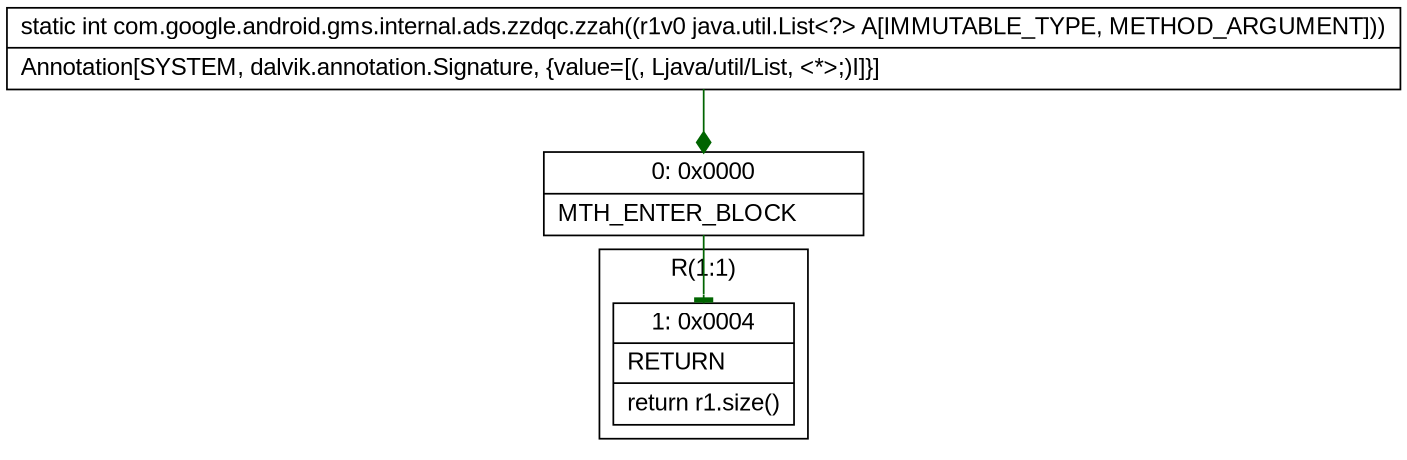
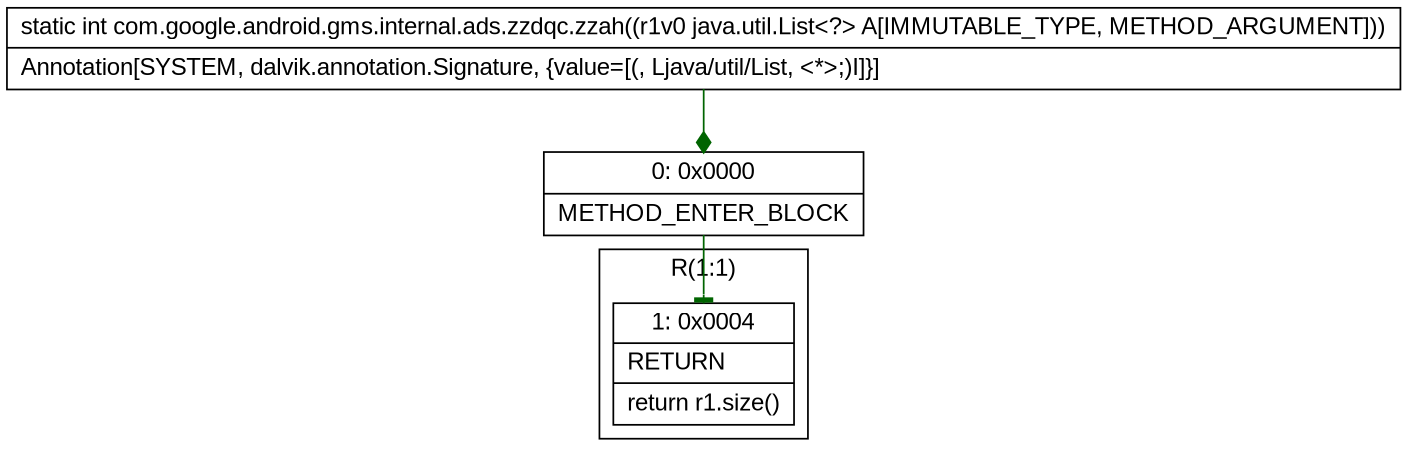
node "0: 0x0000": text "MTH_ENTER_BLOCK" -> "METHOD_ENTER_BLOCK"
